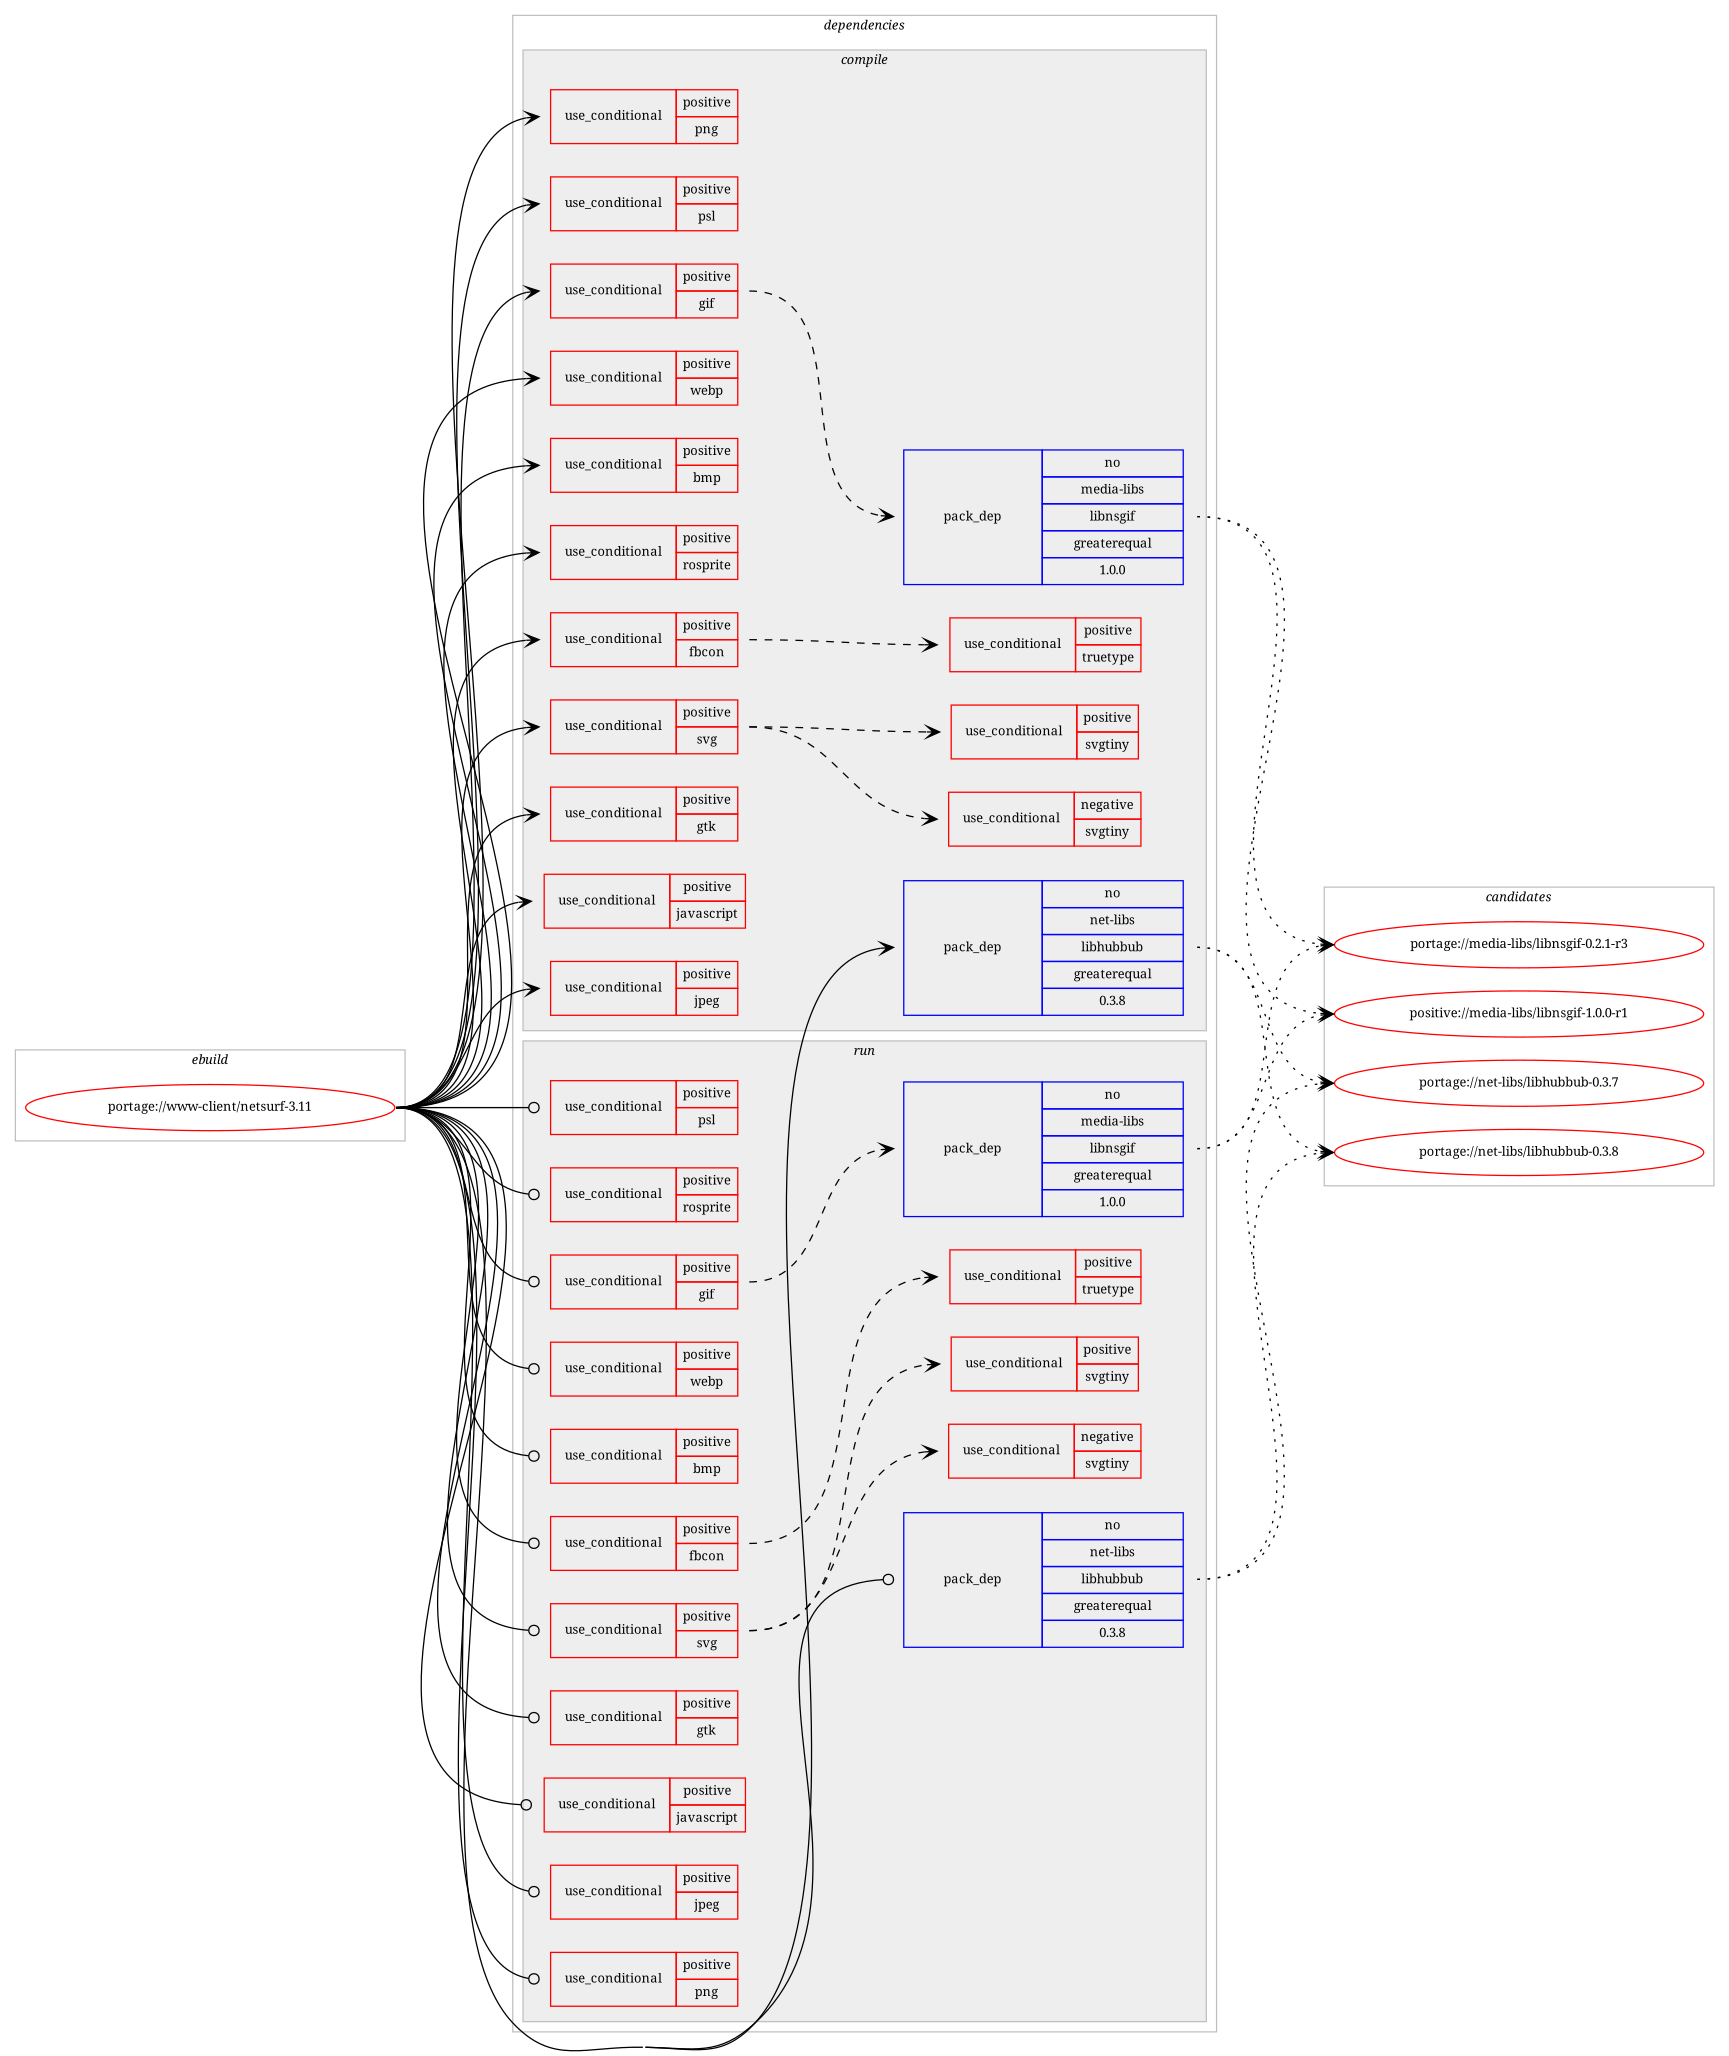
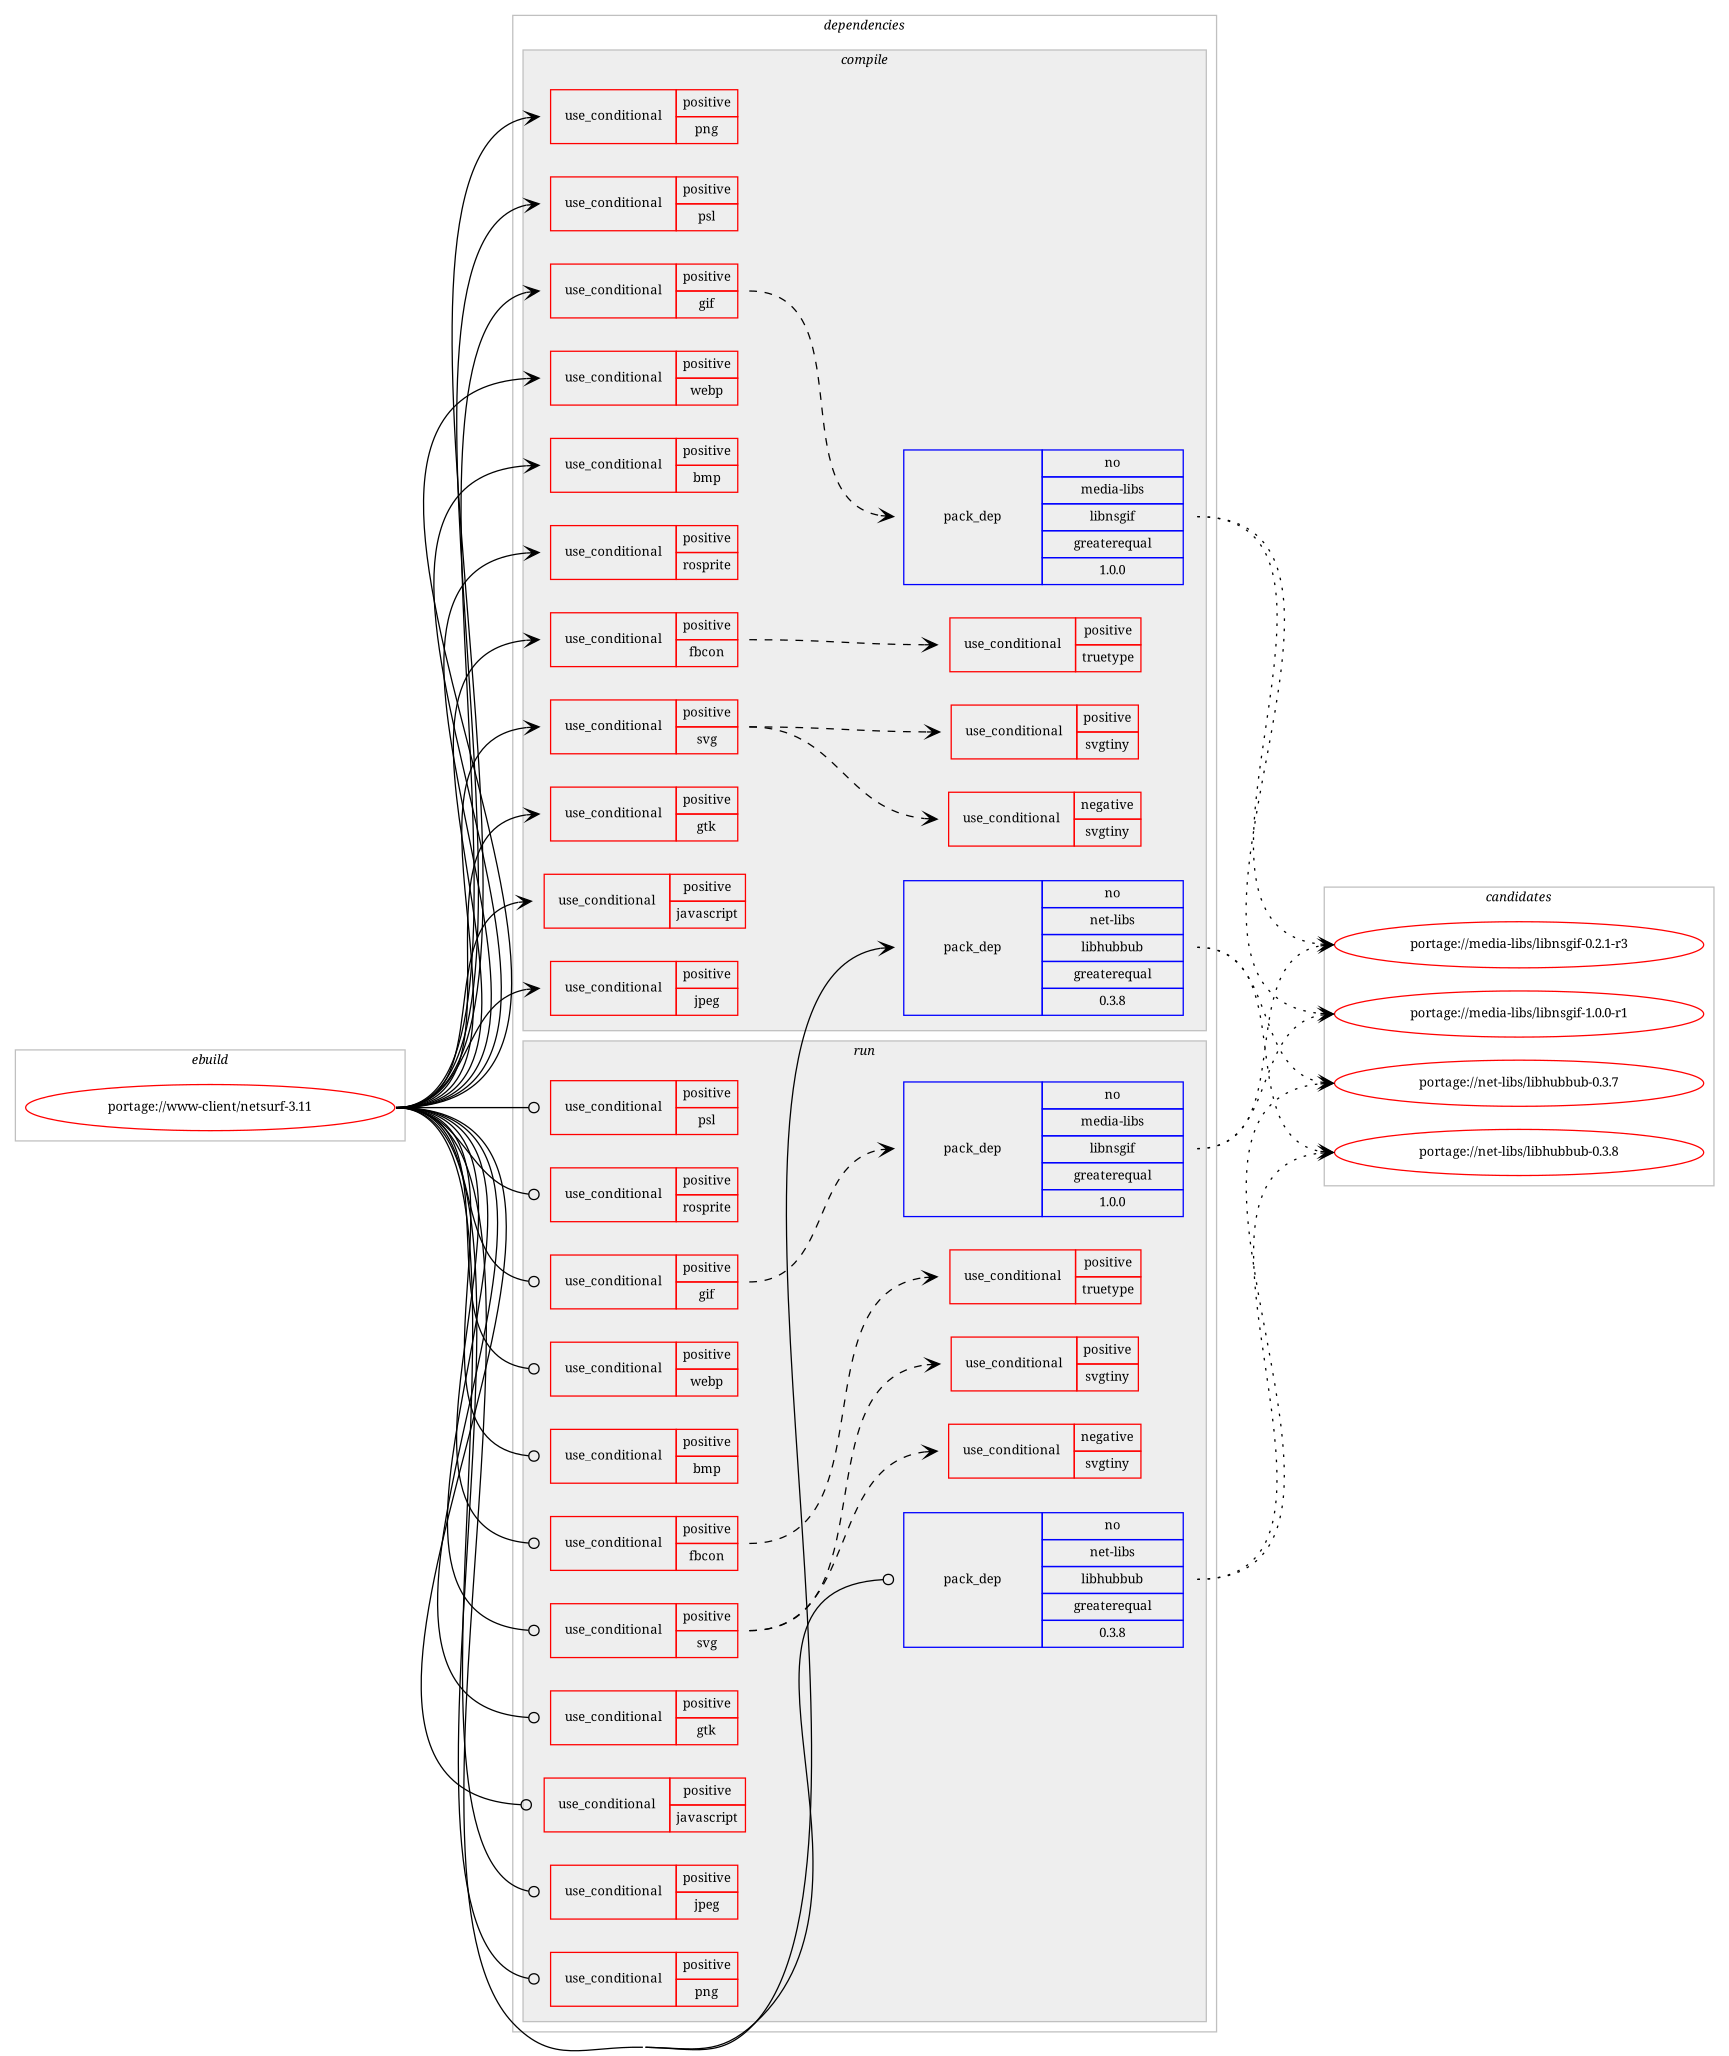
node "positive://media-libs/libnsgif-1.0.0-r1": label "positive://media-libs/libnsgif-1.0.0-r1" -> "portage://media-libs/libnsgif-1.0.0-r1"
